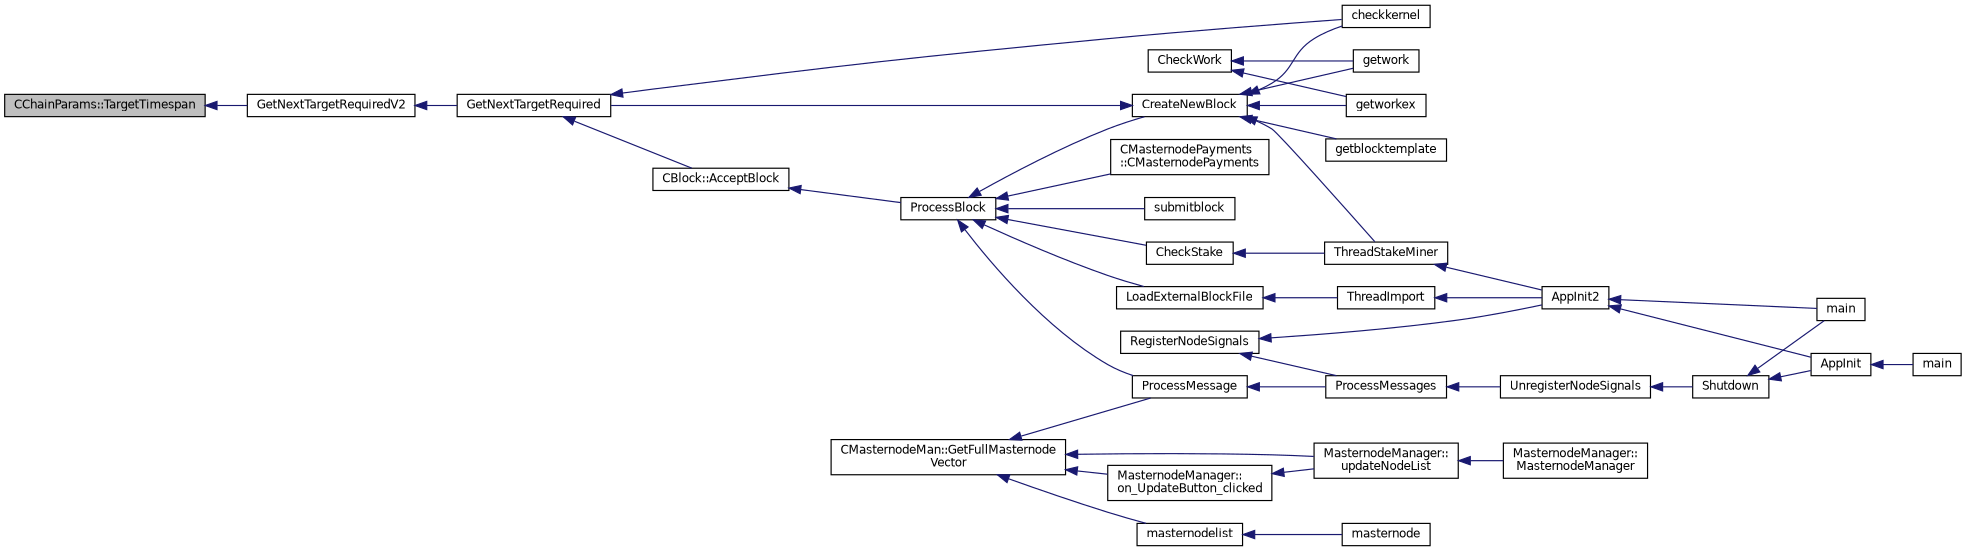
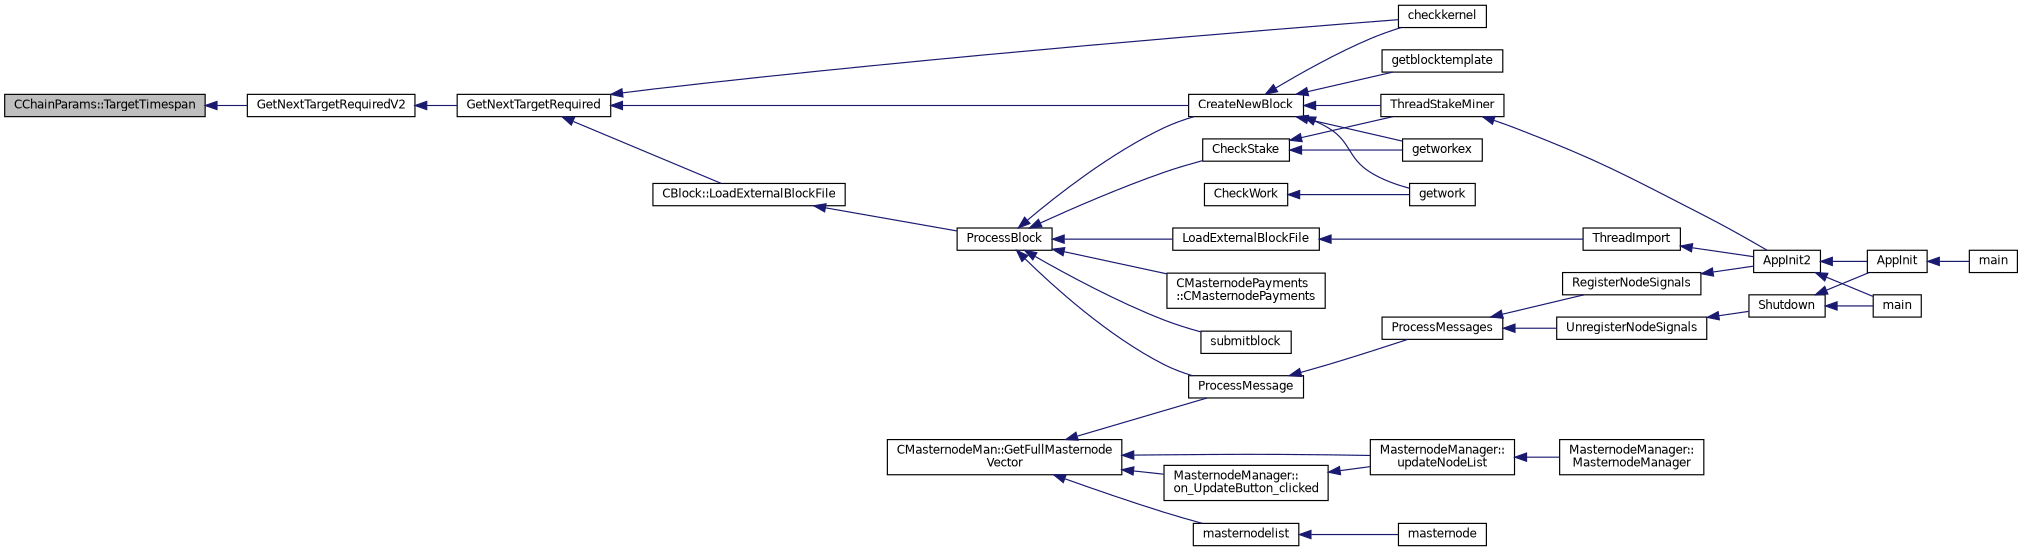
edge "getworkex" -> "CheckWork": now "getworkex" -> "CheckStake"
edge "GetNextTargetRequired" -> "CreateNewBlock": reversed
node "CBlock::AcceptBlock": label "CBlock::AcceptBlock" -> "CBlock::LoadExternalBlockFile"
edge "ProcessMessages" -> "RegisterNodeSignals": reversed
